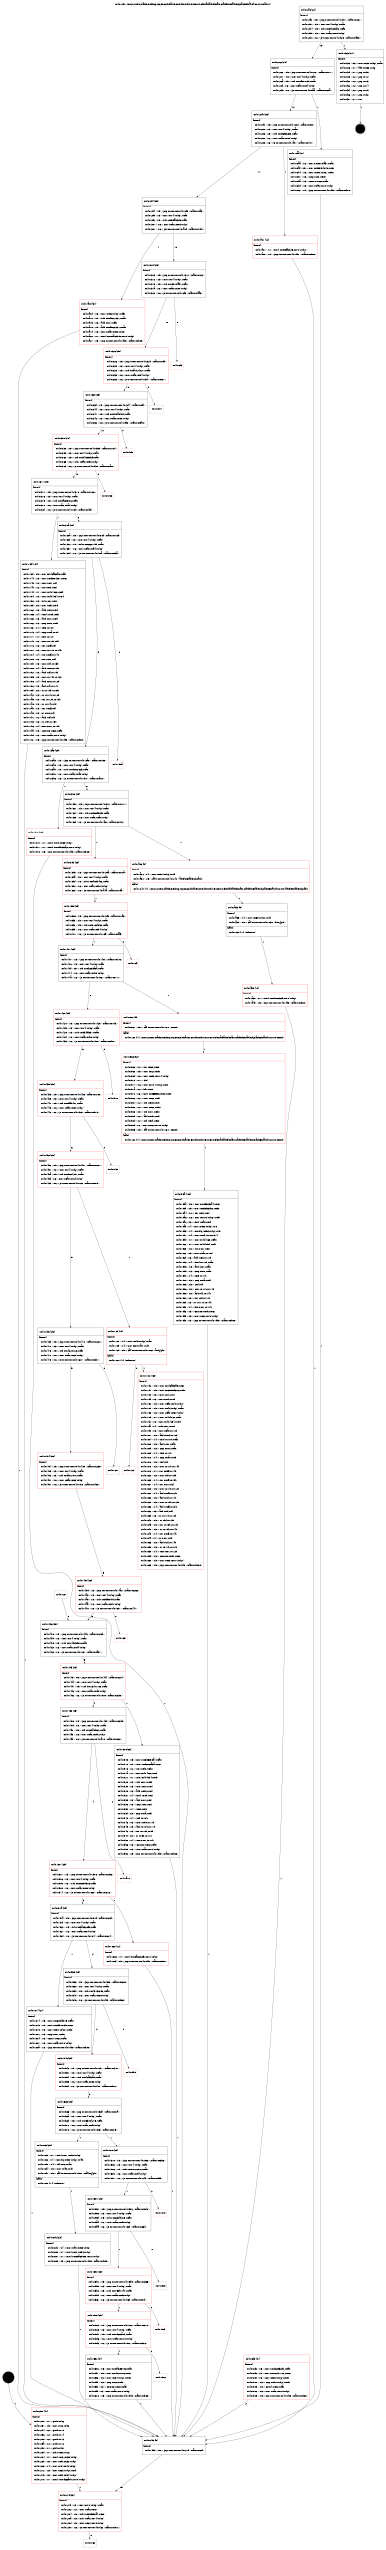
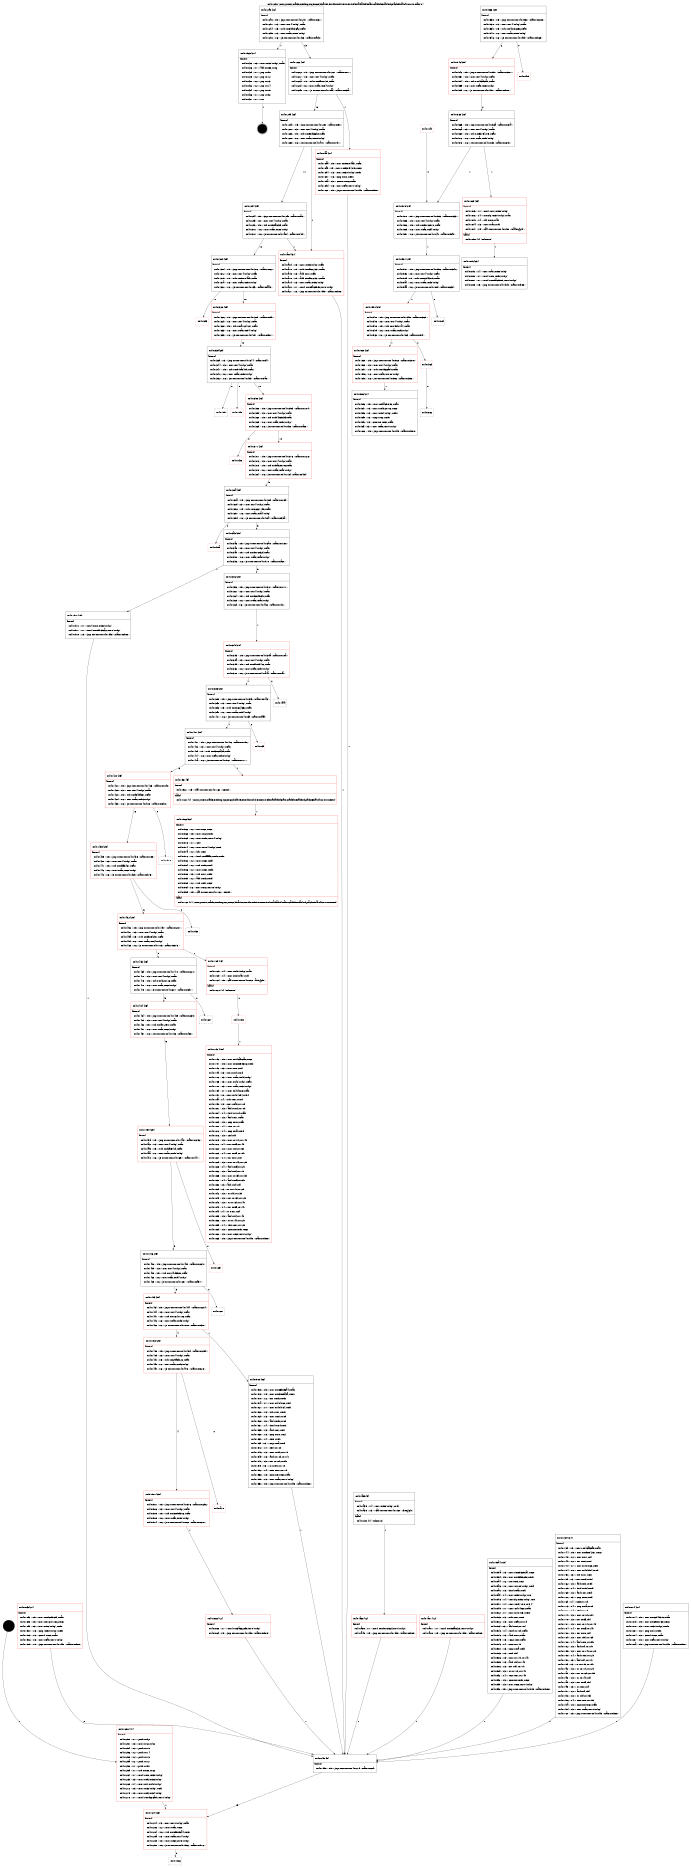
node "0x4018aa [27]": color black -> red
edge "0x4012db [25]" -> "0x401a01 [12]": now "0x4012db [25]" -> "0x401a0d [31]"
edge "0x401326 [25]" -> "0x401bd7": now "0x40133f [25]" -> "0x401bd7"
node "0x401371 [25]": color black -> red
edge "0x401371 [25]" -> "0x40173f [134]": removed, label "1"
node "0x401a4a": added
node "0x401d10 [19]": color red -> black
node "0x401a2c [9]": removed
node "0x4013ee [25]": color red -> black
edge "0x401966 [52]" -> "0x40199a [103]": removed, label "1"
edge "0x4017c5 [13]" -> "0x4017d2 [150]": now "0x401733" -> "0x4017d2 [150]"
edge "0x401ce7" -> "0x4014b6 [25]": reversed
node "0x4014e8 [25]": color black -> red
node "0x40151a [25]": removed
node "0x4018c5 [23]": color black -> red
edge "0x40157e [25]" -> "0x401c4b": reversed
edge "0x4015c9 [25]" -> "0x4015e2": now "0x401b6f" -> "0x4015e2"
edge "0x4018dc [23]" -> "0x401dde [5]": removed, label "1"
edge "0x4015ec [27]" -> "0x401dde [5]": removed, label "1"
